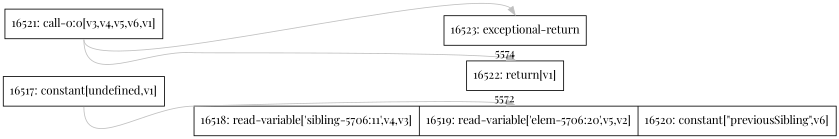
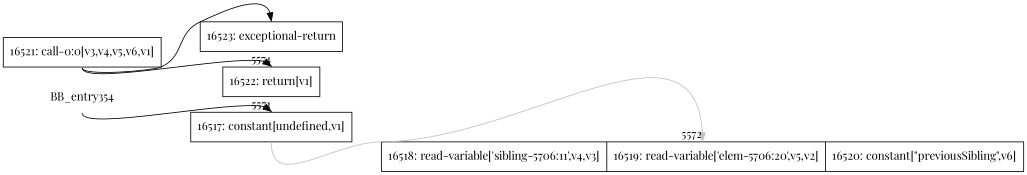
edge "16521: call-0:0[v3,v4,v5,v6,v1]" -> "16523: exceptional-return": color gray -> black
edge "16521: call-0:0[v3,v4,v5,v6,v1]" -> "16522: return[v1]": color gray -> black
node "BB_entry354": added
